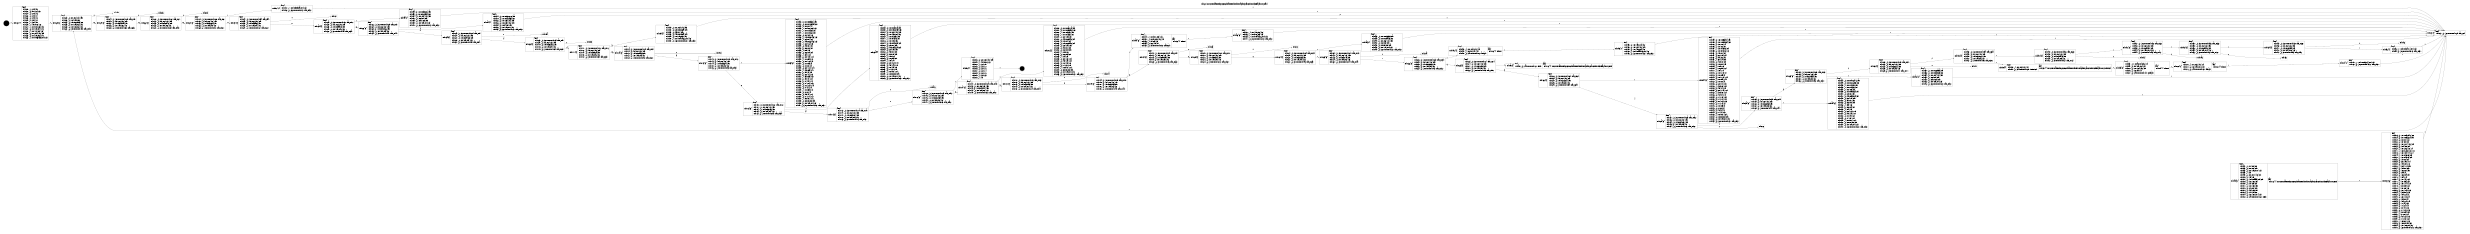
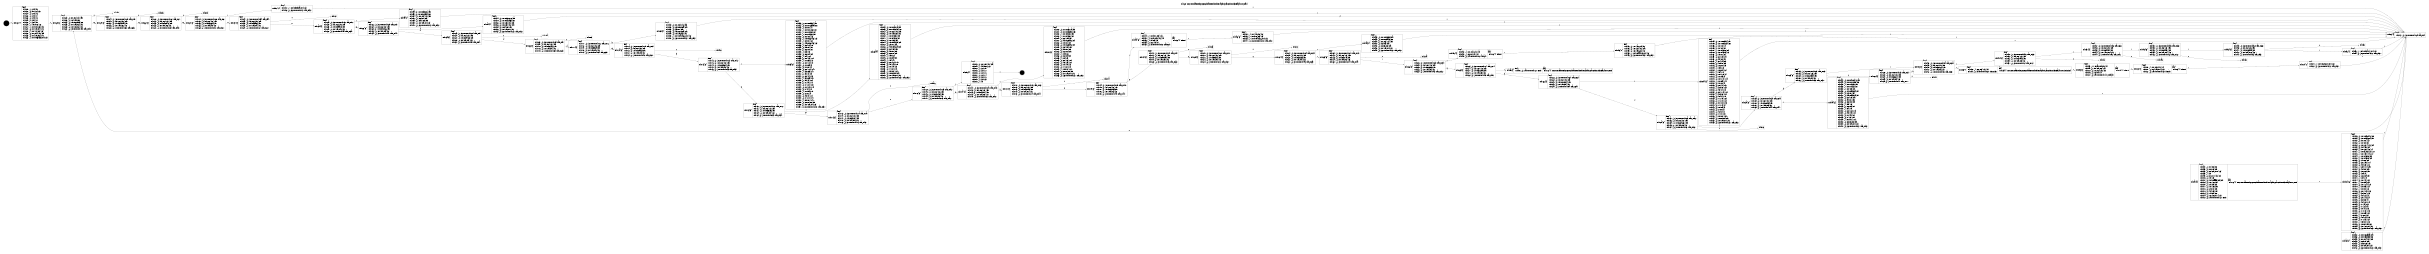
edge "0x4018d3 [25]" -> "0x401a30 [27]": now "0x4018d3 [25]" -> "0x401905 [25]"
